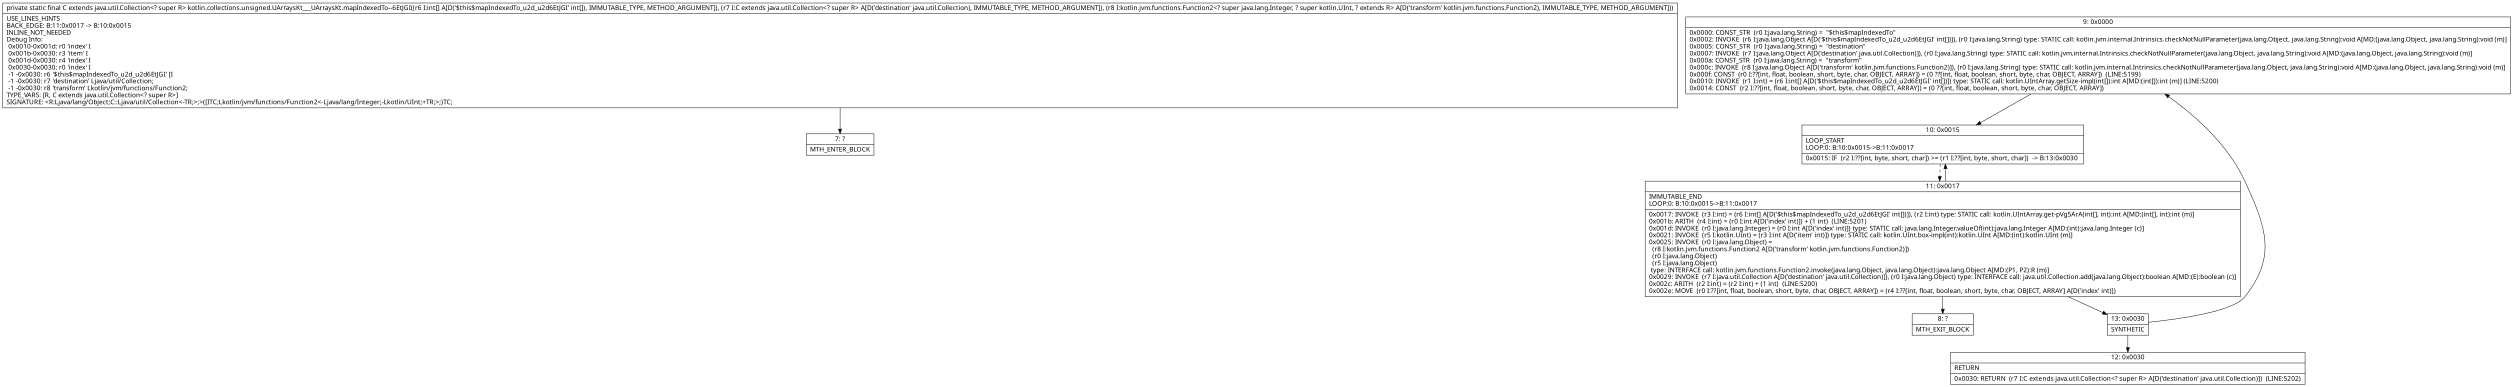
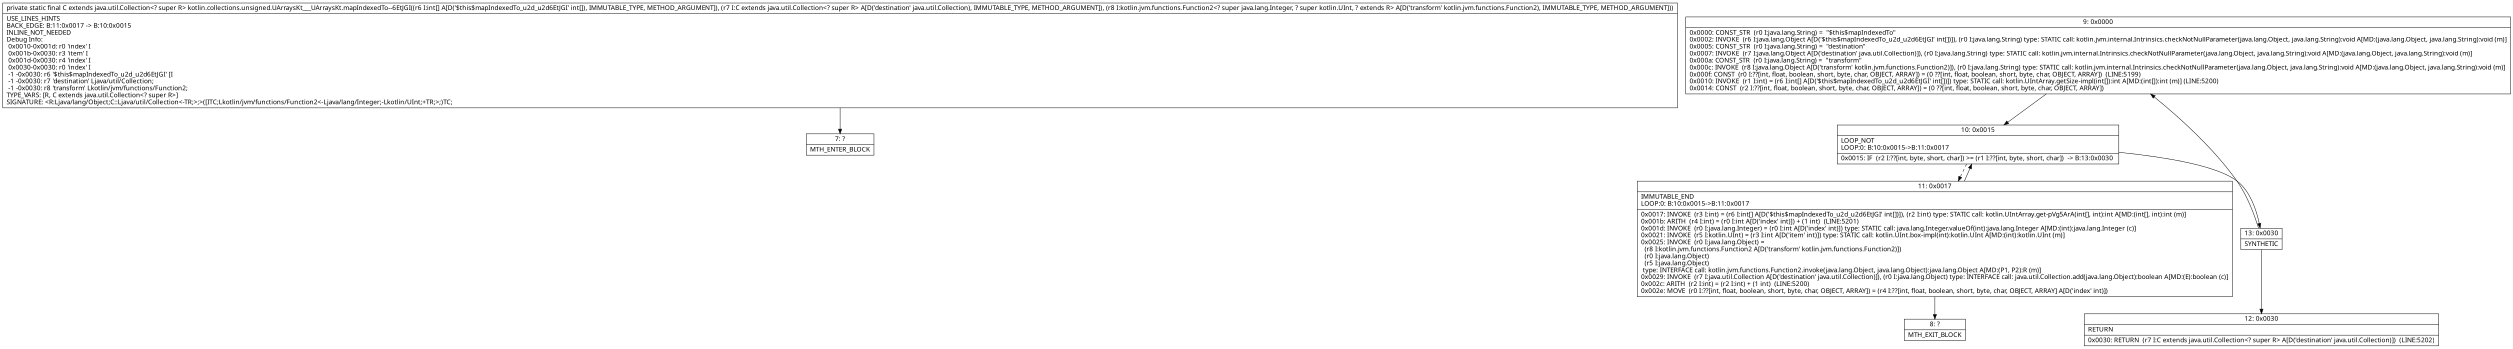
node "10: 0x0015": text "LOOP_START" -> "LOOP_NOT"
edge "11: 0x0017" -> "13: 0x0030": now "10: 0x0015" -> "13: 0x0030"
